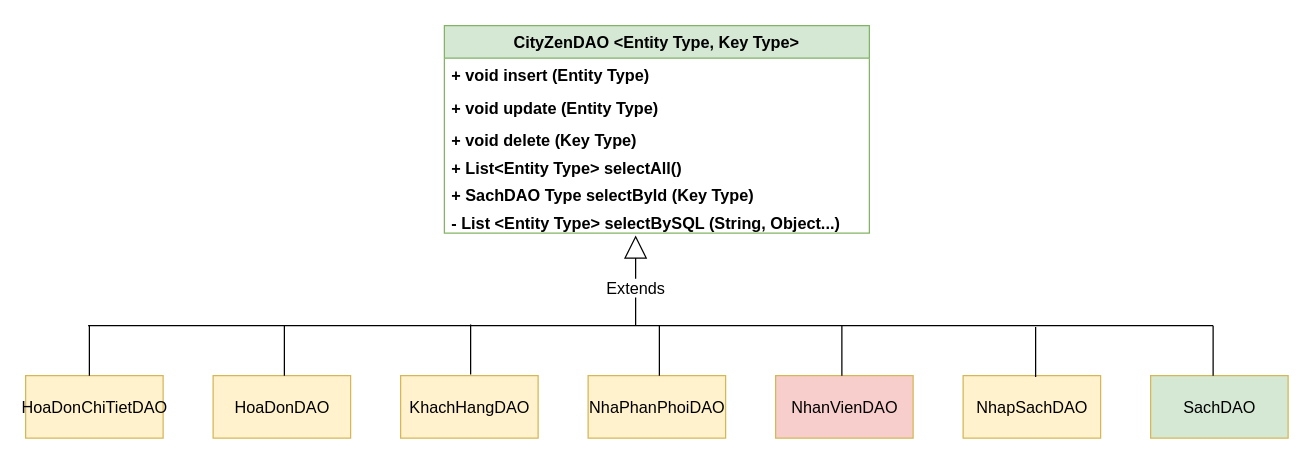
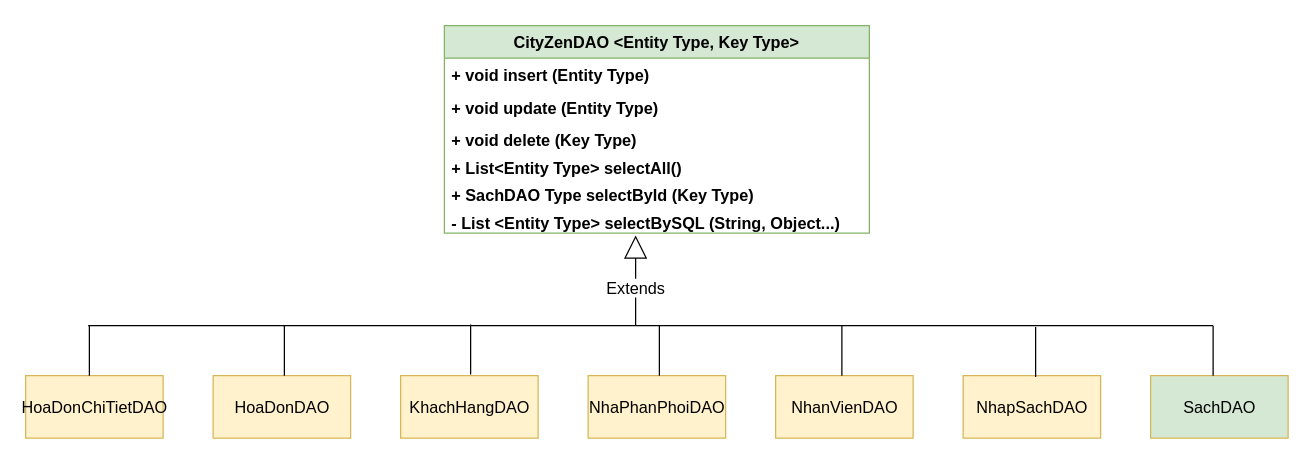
node "NhanVienDAO": fillcolor #f8cecc -> #fff2cc
